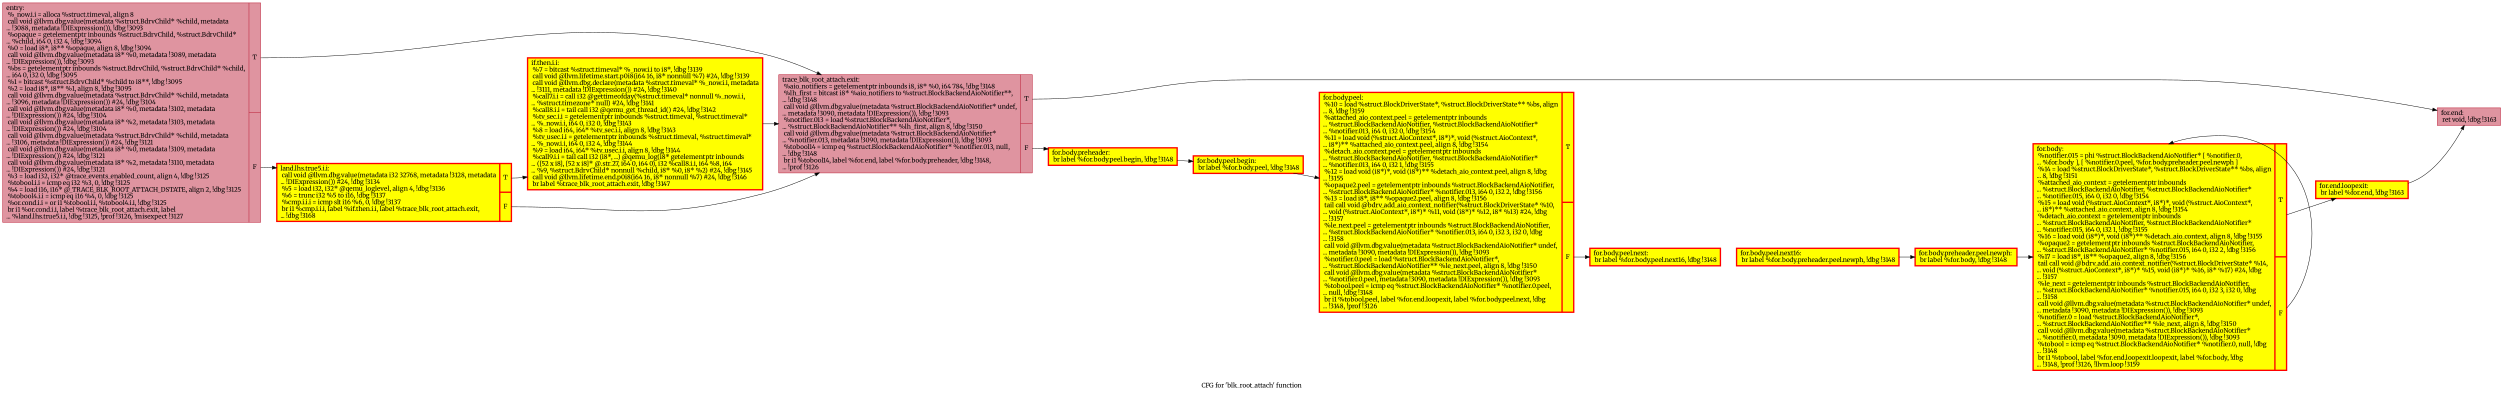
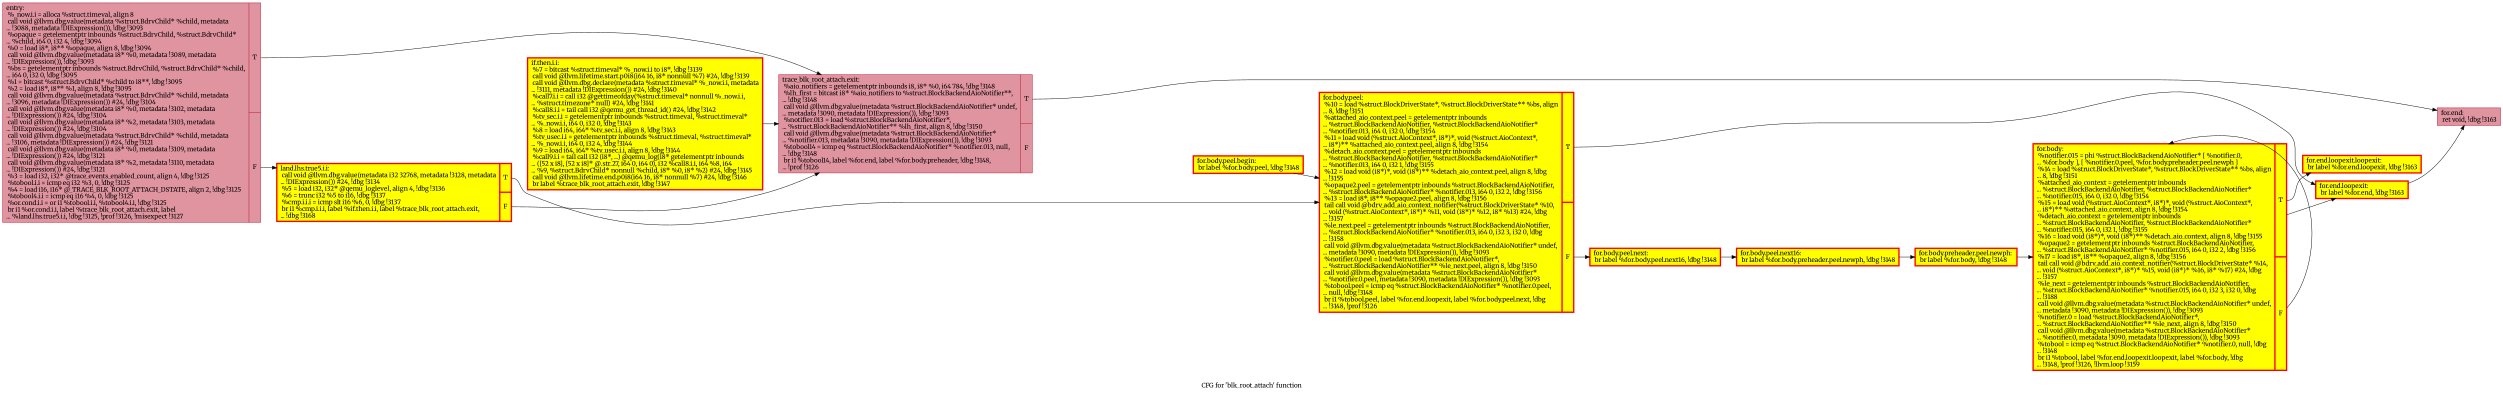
node "for.body.peel:": text "... 8, !dbg !3159" -> "... 8, !dbg !3151"
edge "for.body.peel:" -> "for.end.loopexit:": added
node "for.body.preheader:": removed
node "for.end.loopexit.loopexit:": added
edge "land.lhs.true5.i.i:" -> "if.then.i.i:": now "land.lhs.true5.i.i:" -> "for.body.peel:"
edge "for.body.peel.next:" -> "for.body.peel.next16:": added
node "for.body:": text "... !3158" -> "... !3188"
